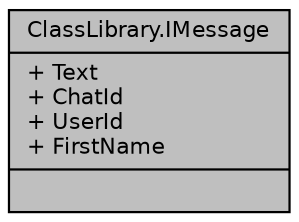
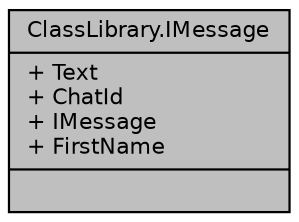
node "ClassLibrary.IMessage": text "+ UserId" -> "+ IMessage"
